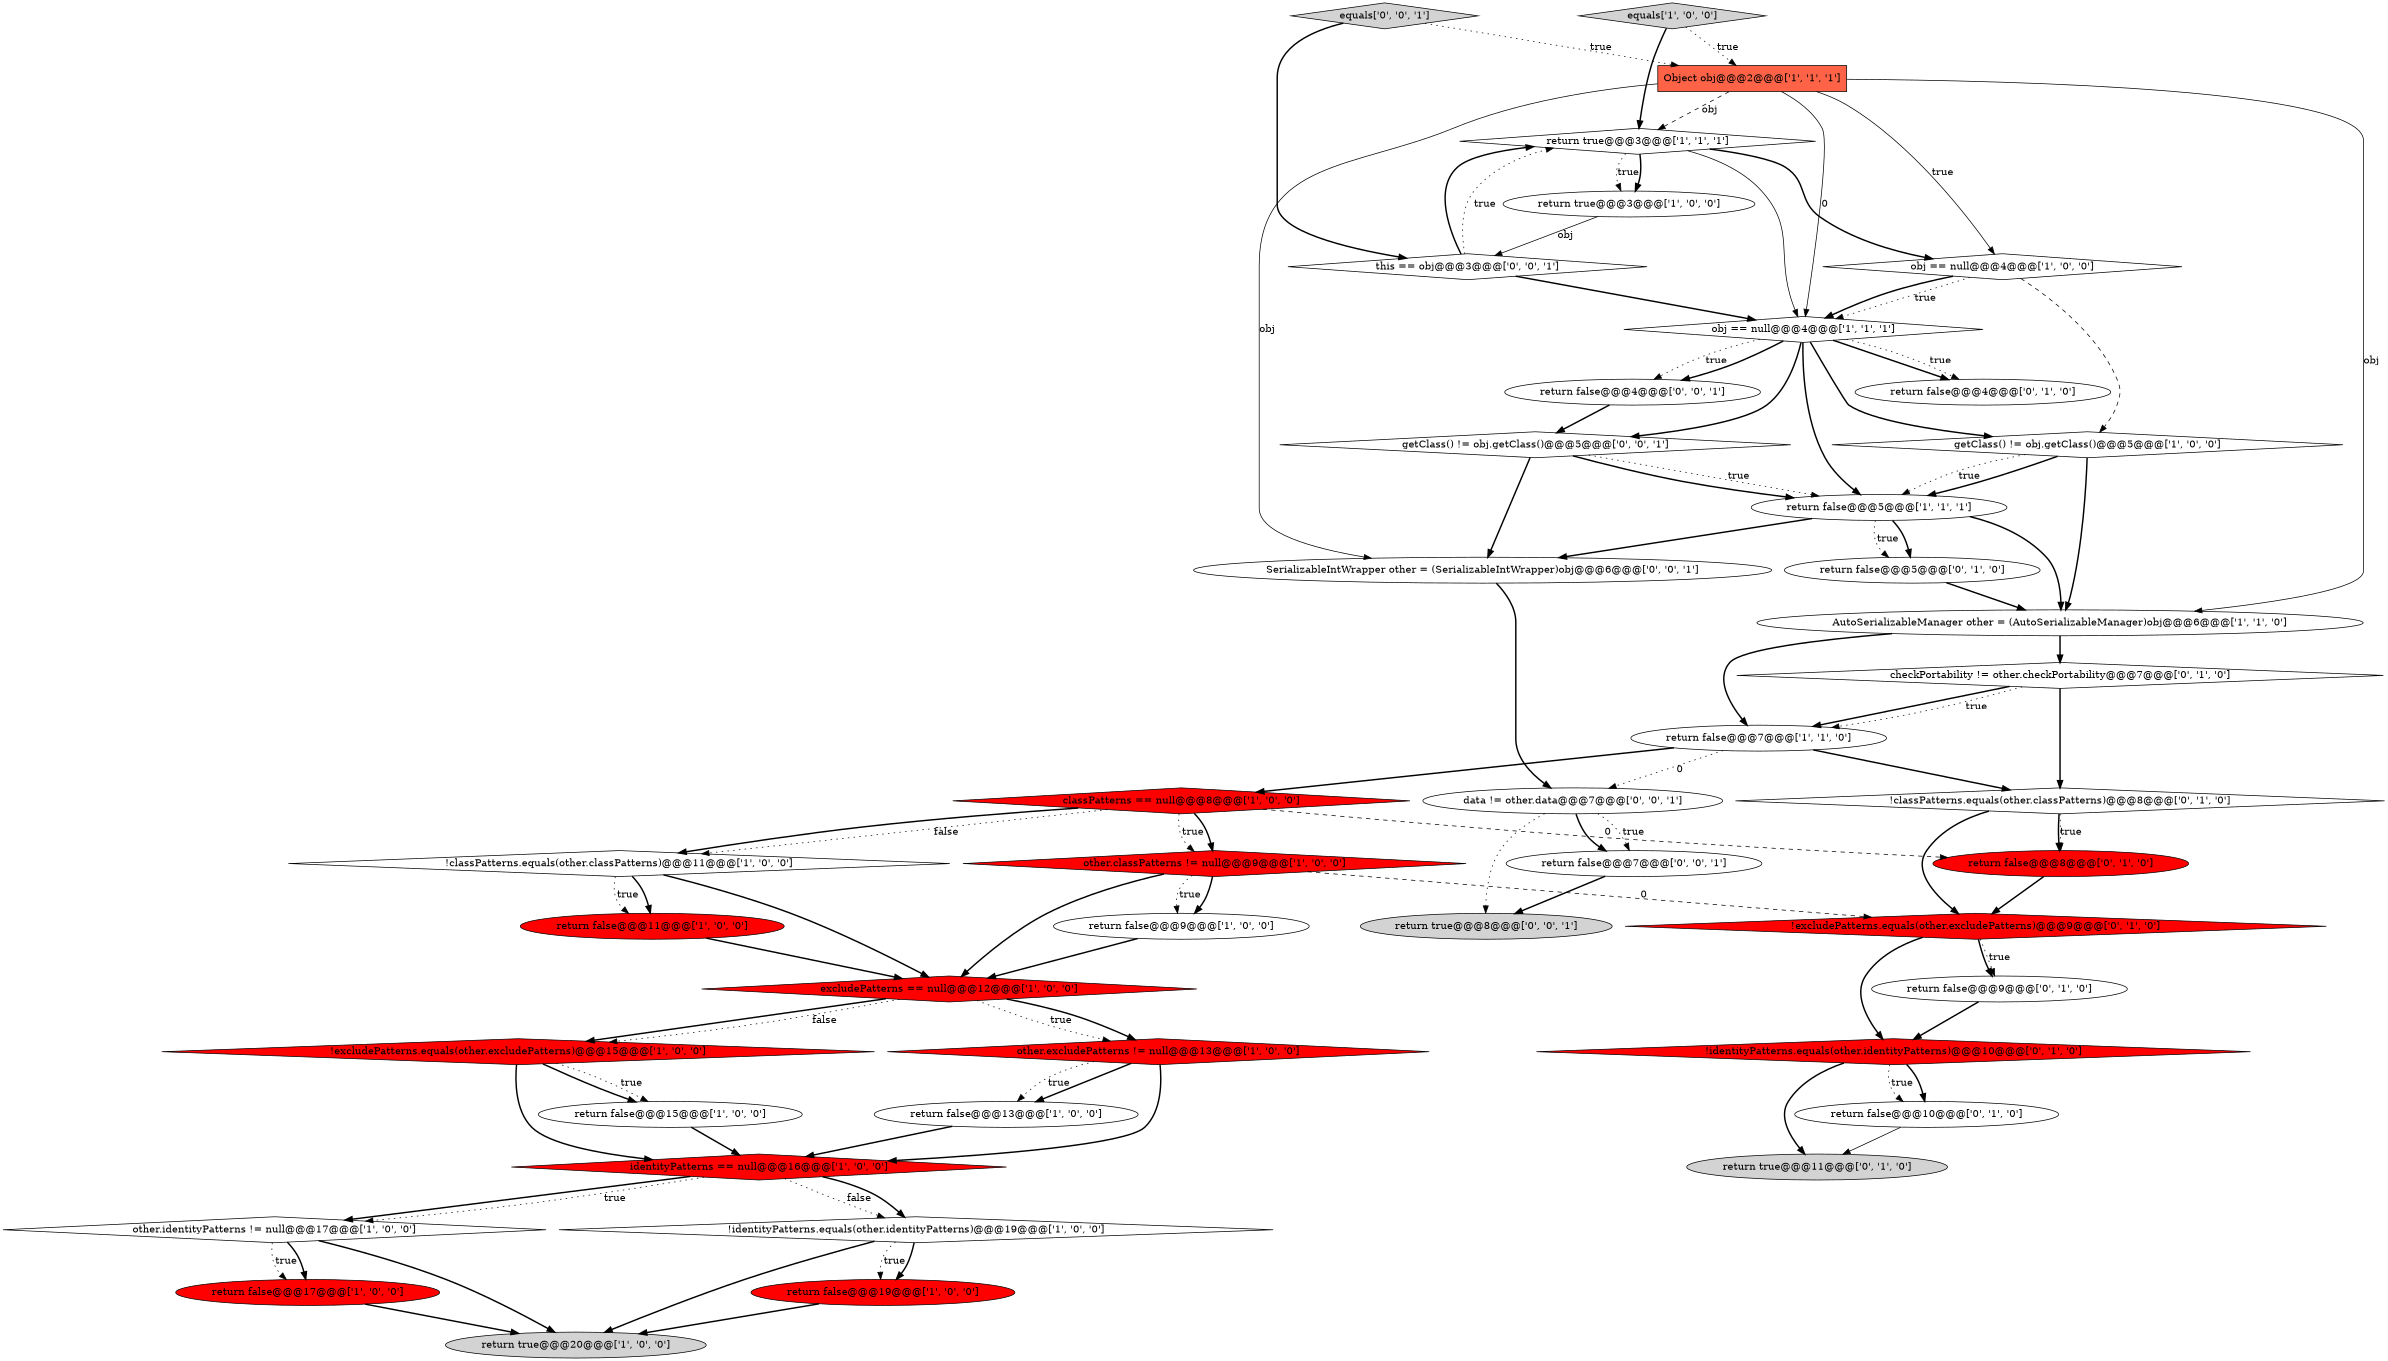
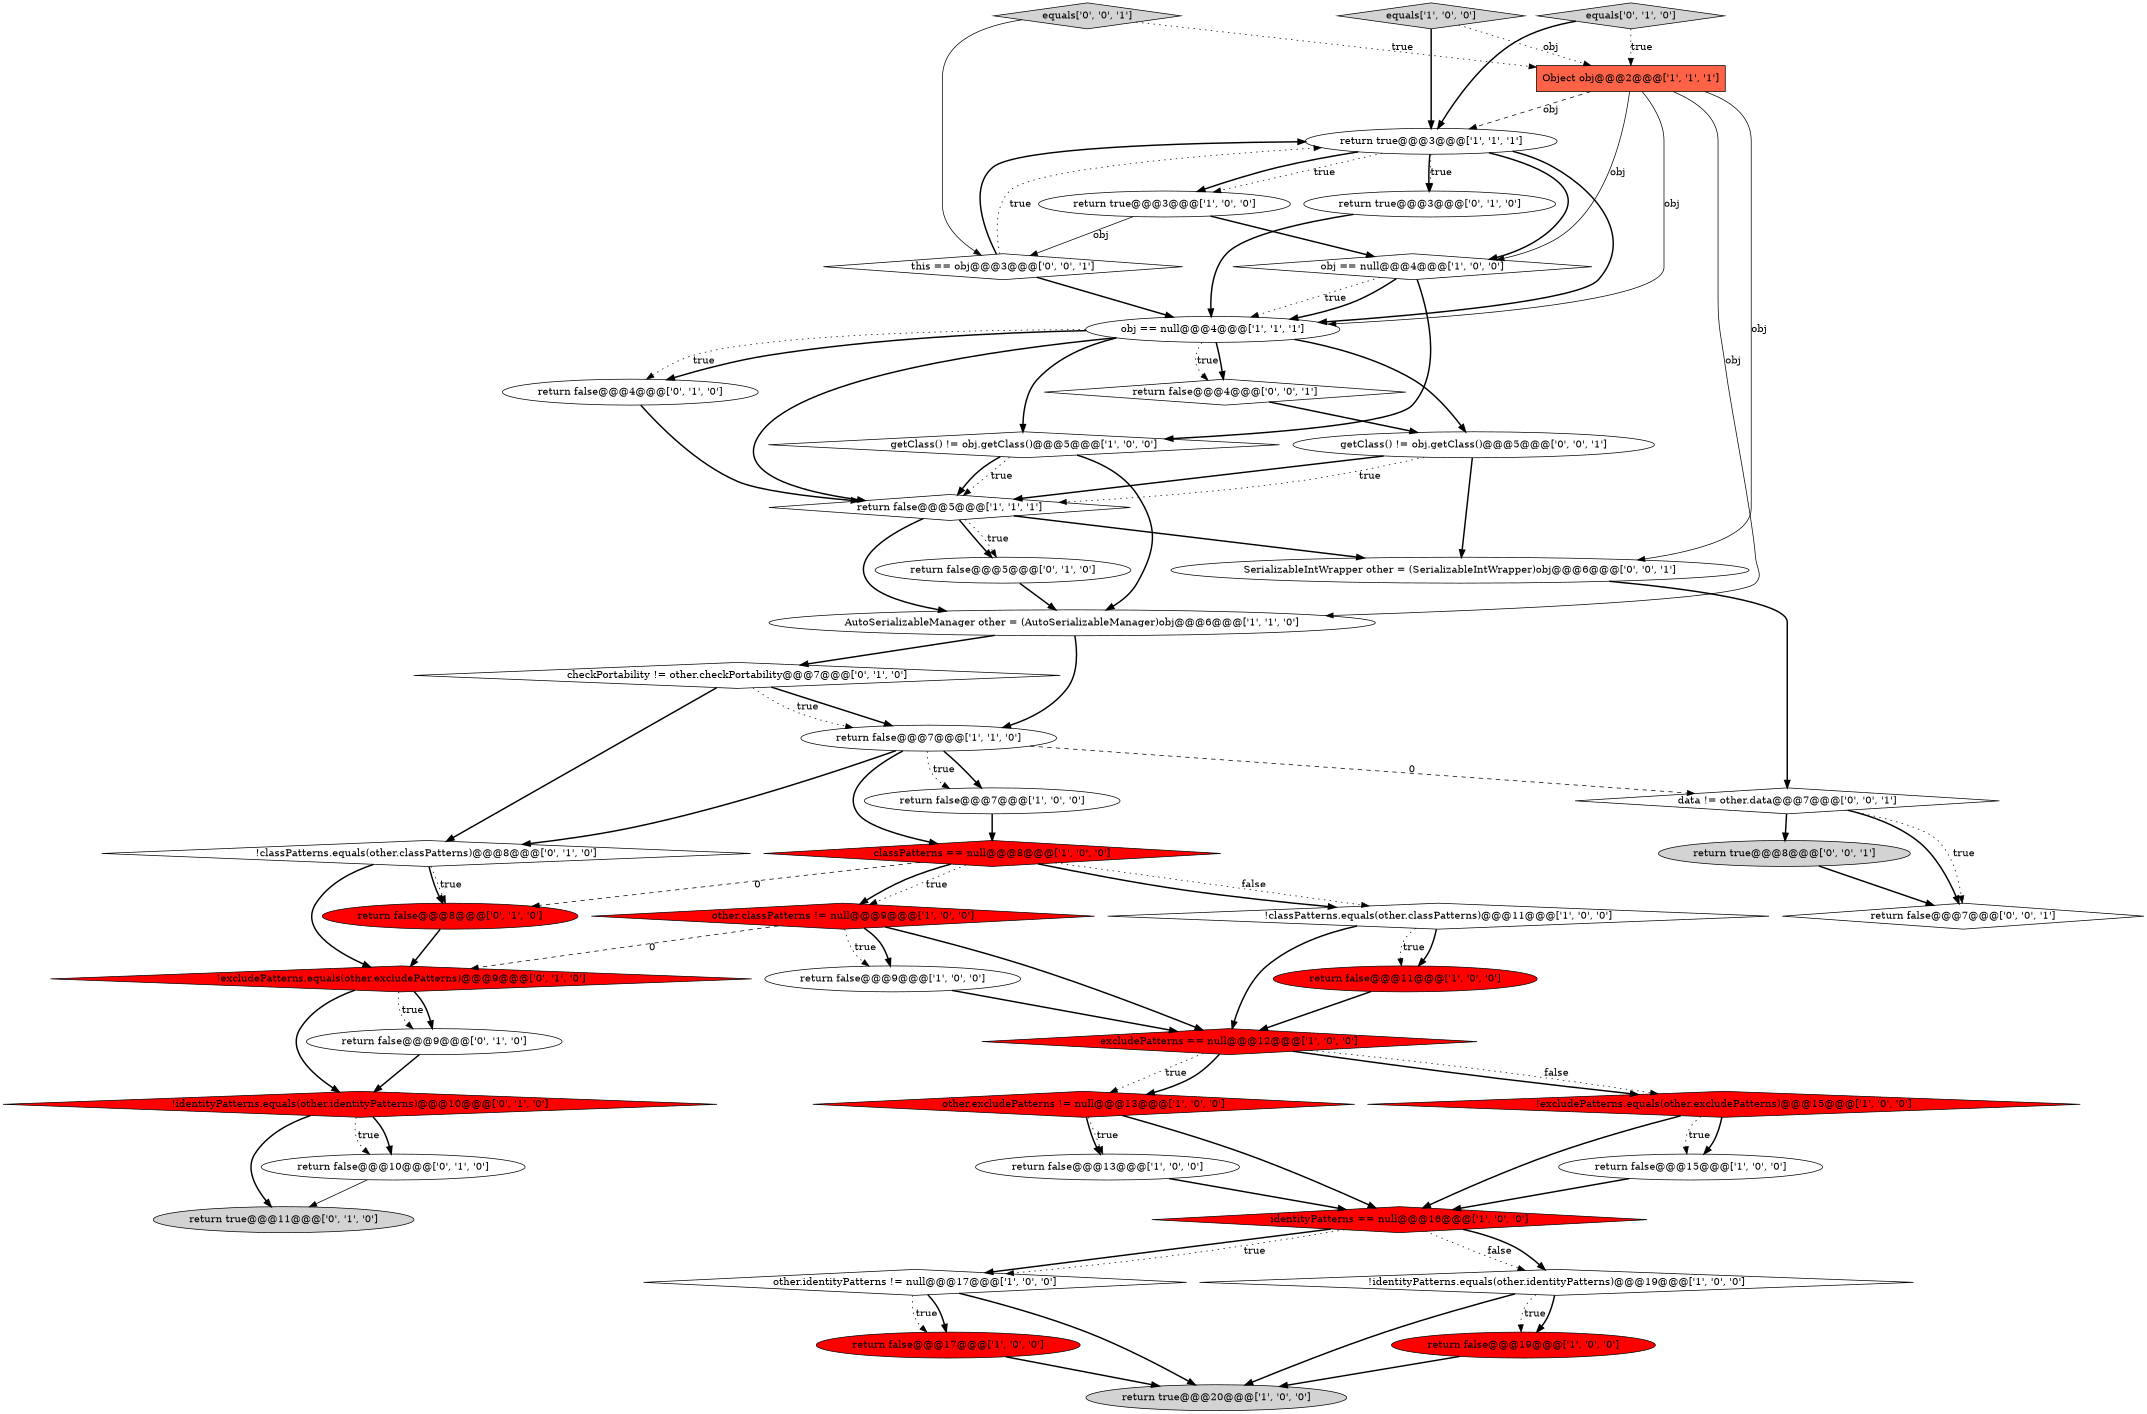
node "equals['0', '1', '0']": added
edge "equals['1', '0', '0']" -> "Object obj@@@2@@@['1', '1', '1']": label "true" -> "obj"
node "return true@@@3@@@['1', '1', '1']": shape diamond -> ellipse
edge "equals['0', '0', '1']" -> "this == obj@@@3@@@['0', '0', '1']": style bold -> solid
edge "Object obj@@@2@@@['1', '1', '1']" -> "obj == null@@@4@@@['1', '0', '0']": label "true" -> "obj"
node "return true@@@3@@@['0', '1', '0']": added
edge "Object obj@@@2@@@['1', '1', '1']" -> "obj == null@@@4@@@['1', '1', '1']": label "0" -> "obj"
edge "return true@@@3@@@['1', '1', '1']" -> "obj == null@@@4@@@['1', '1', '1']": style solid -> bold
edge "return true@@@3@@@['1', '0', '0']" -> "obj == null@@@4@@@['1', '0', '0']": added
node "obj == null@@@4@@@['1', '1', '1']": shape diamond -> ellipse
edge "obj == null@@@4@@@['1', '0', '0']" -> "getClass() != obj.getClass()@@@5@@@['1', '0', '0']": style dashed -> bold
node "return false@@@4@@@['0', '0', '1']": shape ellipse -> diamond
node "getClass() != obj.getClass()@@@5@@@['0', '0', '1']": shape diamond -> ellipse
edge "return false@@@4@@@['0', '1', '0']" -> "return false@@@5@@@['1', '1', '1']": added
node "return false@@@5@@@['1', '1', '1']": shape ellipse -> diamond
edge "return false@@@7@@@['1', '1', '0']" -> "data != other.data@@@7@@@['0', '0', '1']": style dotted -> dashed
node "return false@@@7@@@['1', '0', '0']": added
node "data != other.data@@@7@@@['0', '0', '1']": shape ellipse -> diamond
edge "data != other.data@@@7@@@['0', '0', '1']" -> "return true@@@8@@@['0', '0', '1']": style dotted -> bold
node "return false@@@7@@@['0', '0', '1']": shape ellipse -> diamond
edge "return false@@@7@@@['0', '0', '1']" -> "return true@@@8@@@['0', '0', '1']": reversed
